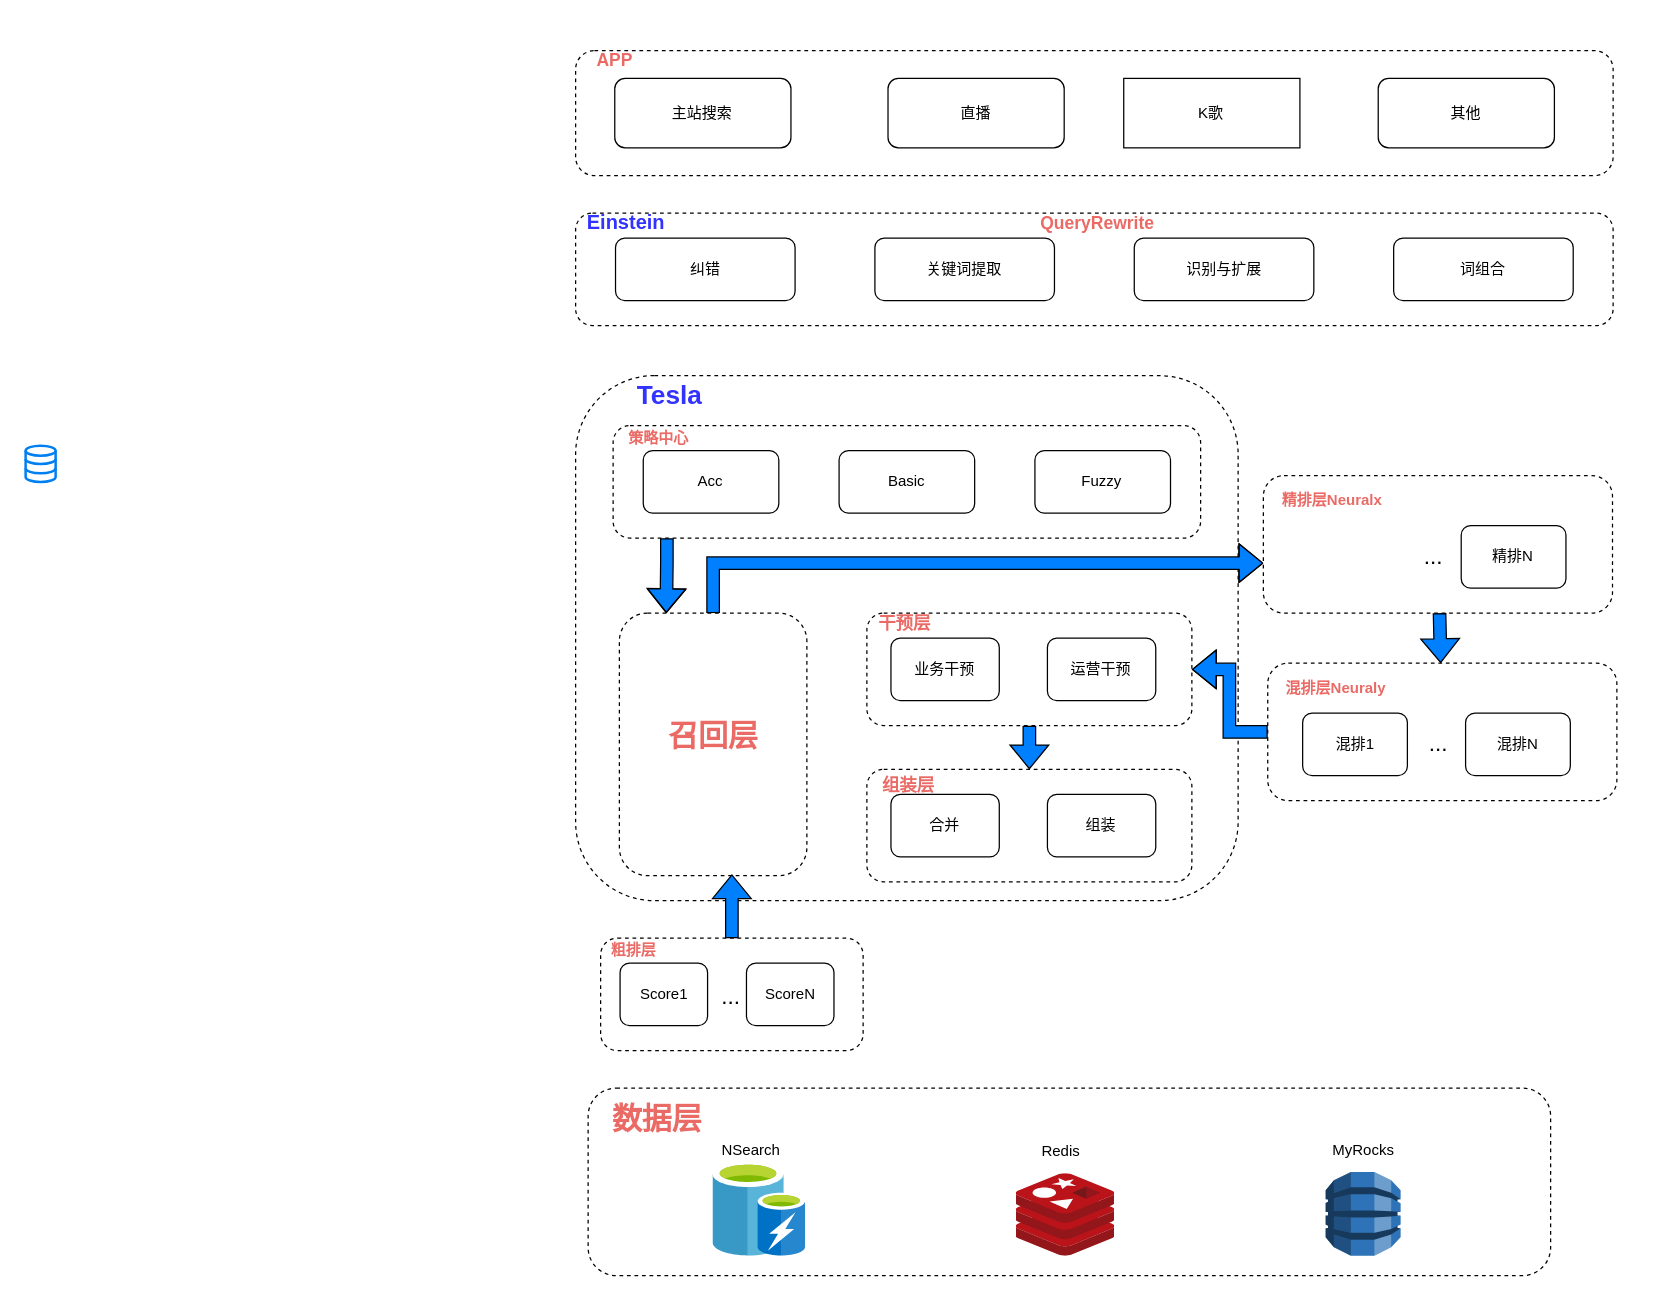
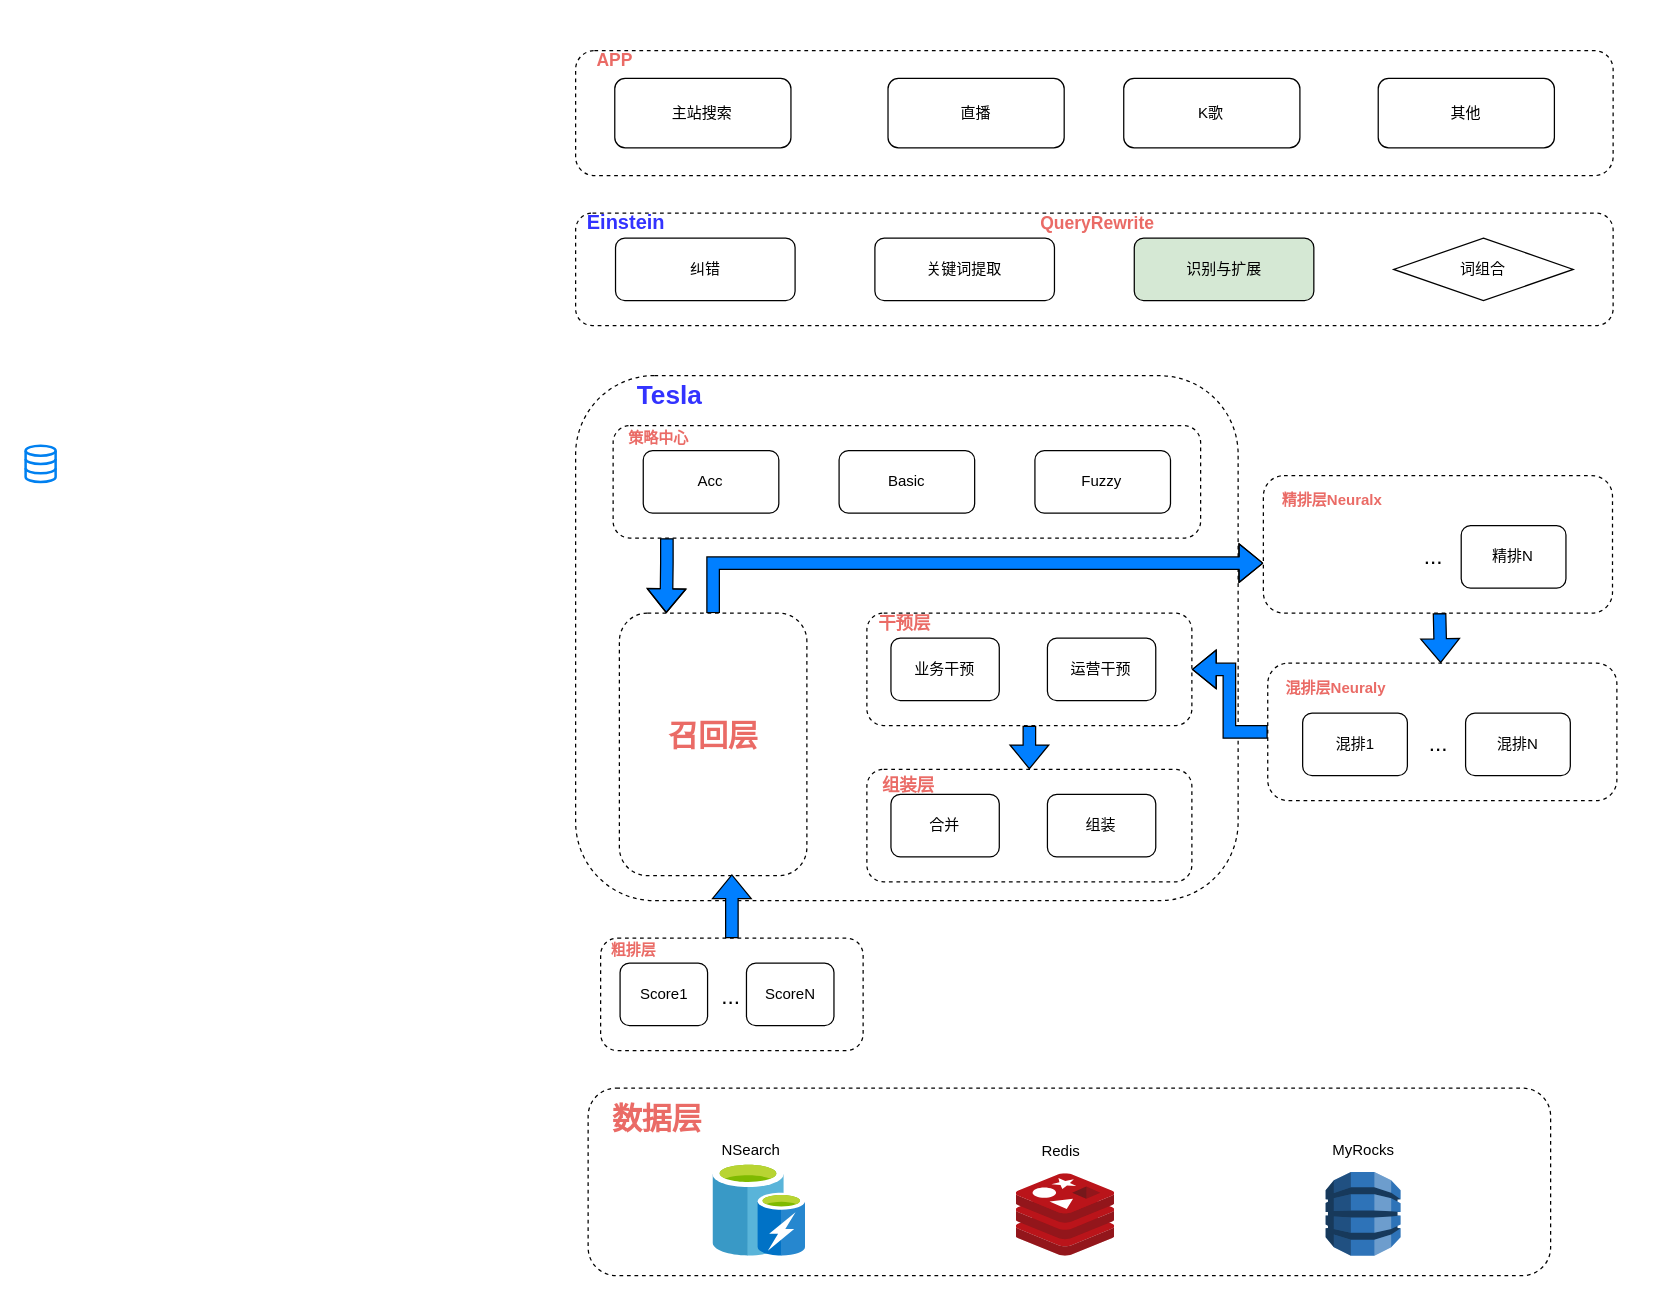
node "K歌": shape rectangle -> rounded rectangle
node "识别与扩展": fillcolor #ffffff -> #d5e8d4
node "词组合": shape rounded rectangle -> diamond
